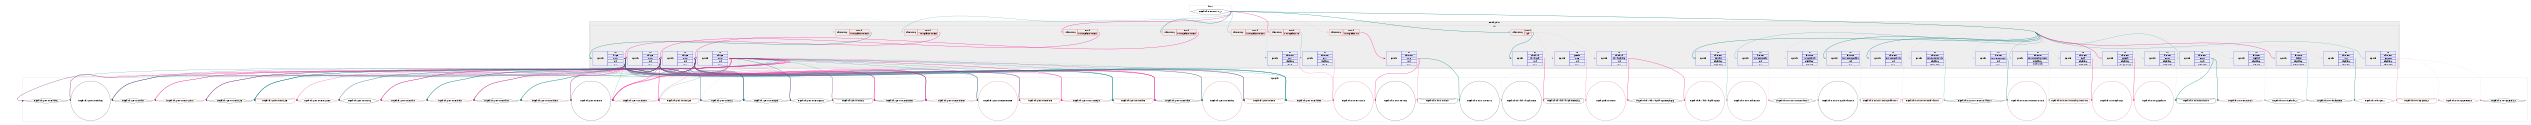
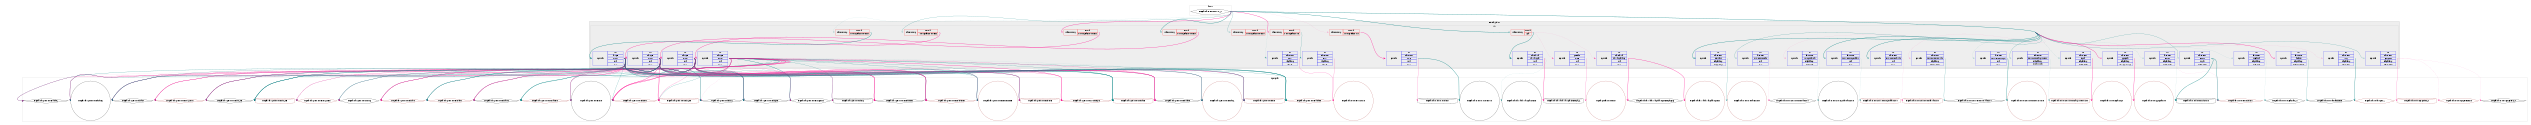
node "portage://dev-python/pypy3-7.3.16": removed
